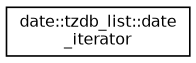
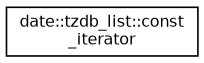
node "date::tzdb_list::date _iterator": label "date::tzdb_list::date _iterator" -> "date::tzdb_list::const _iterator"
